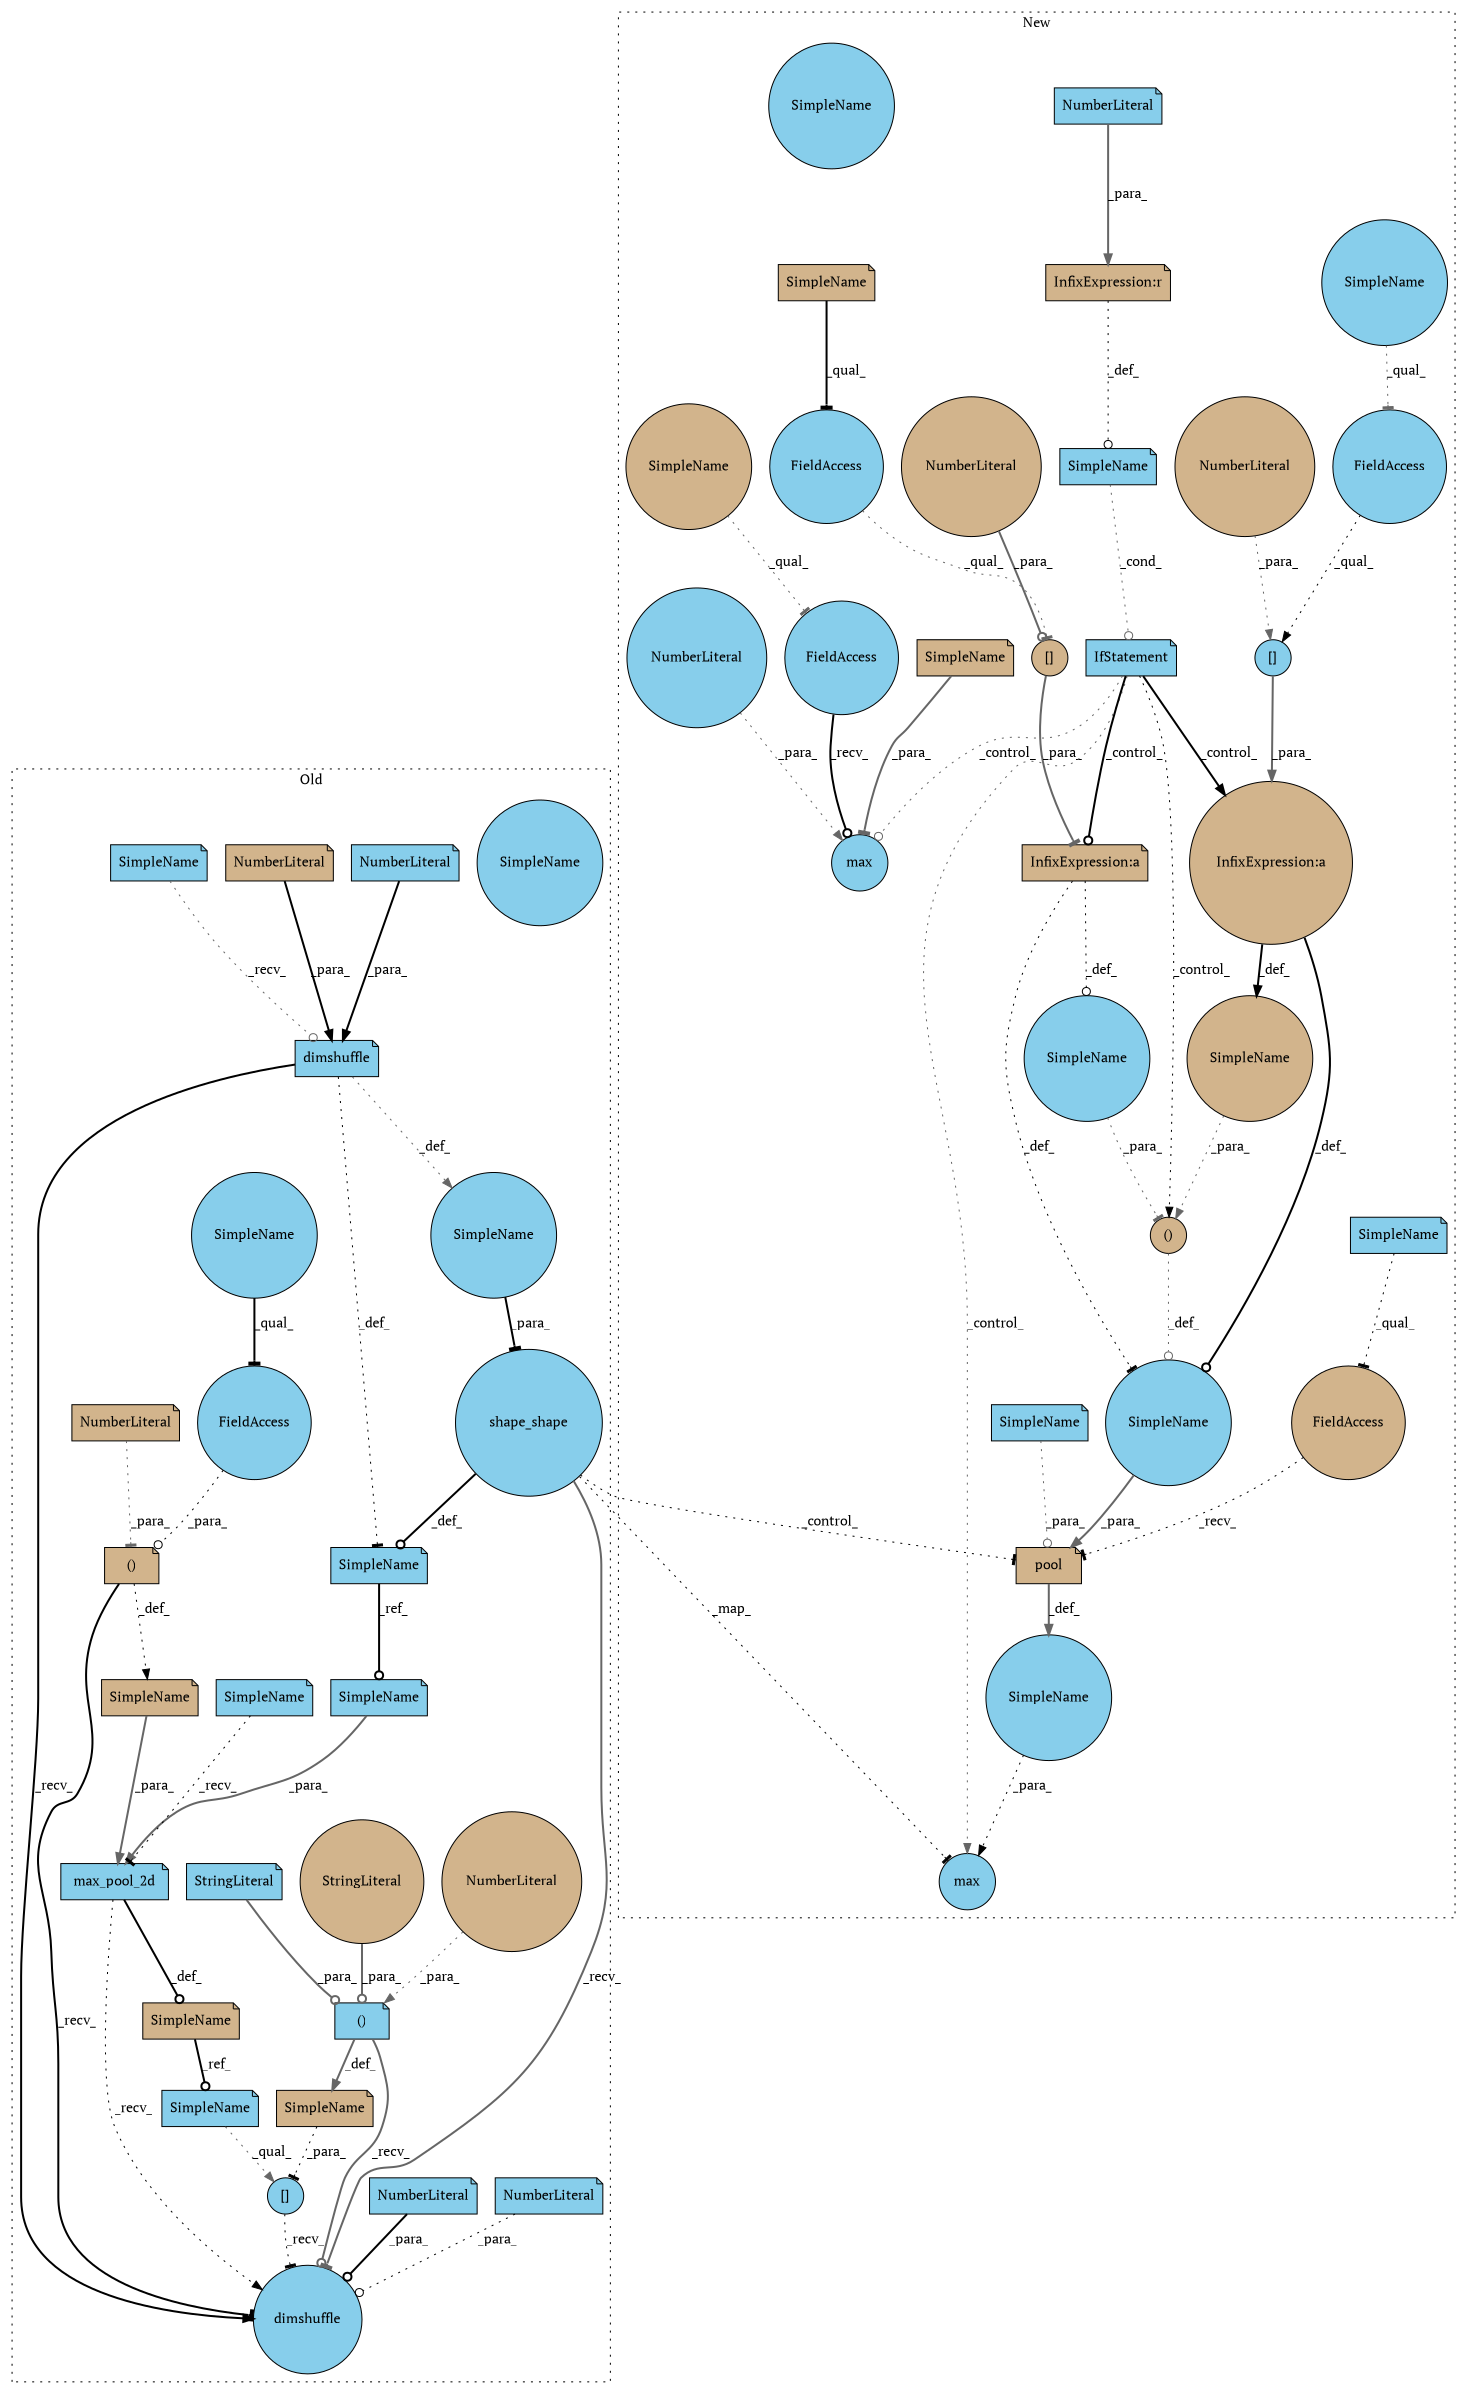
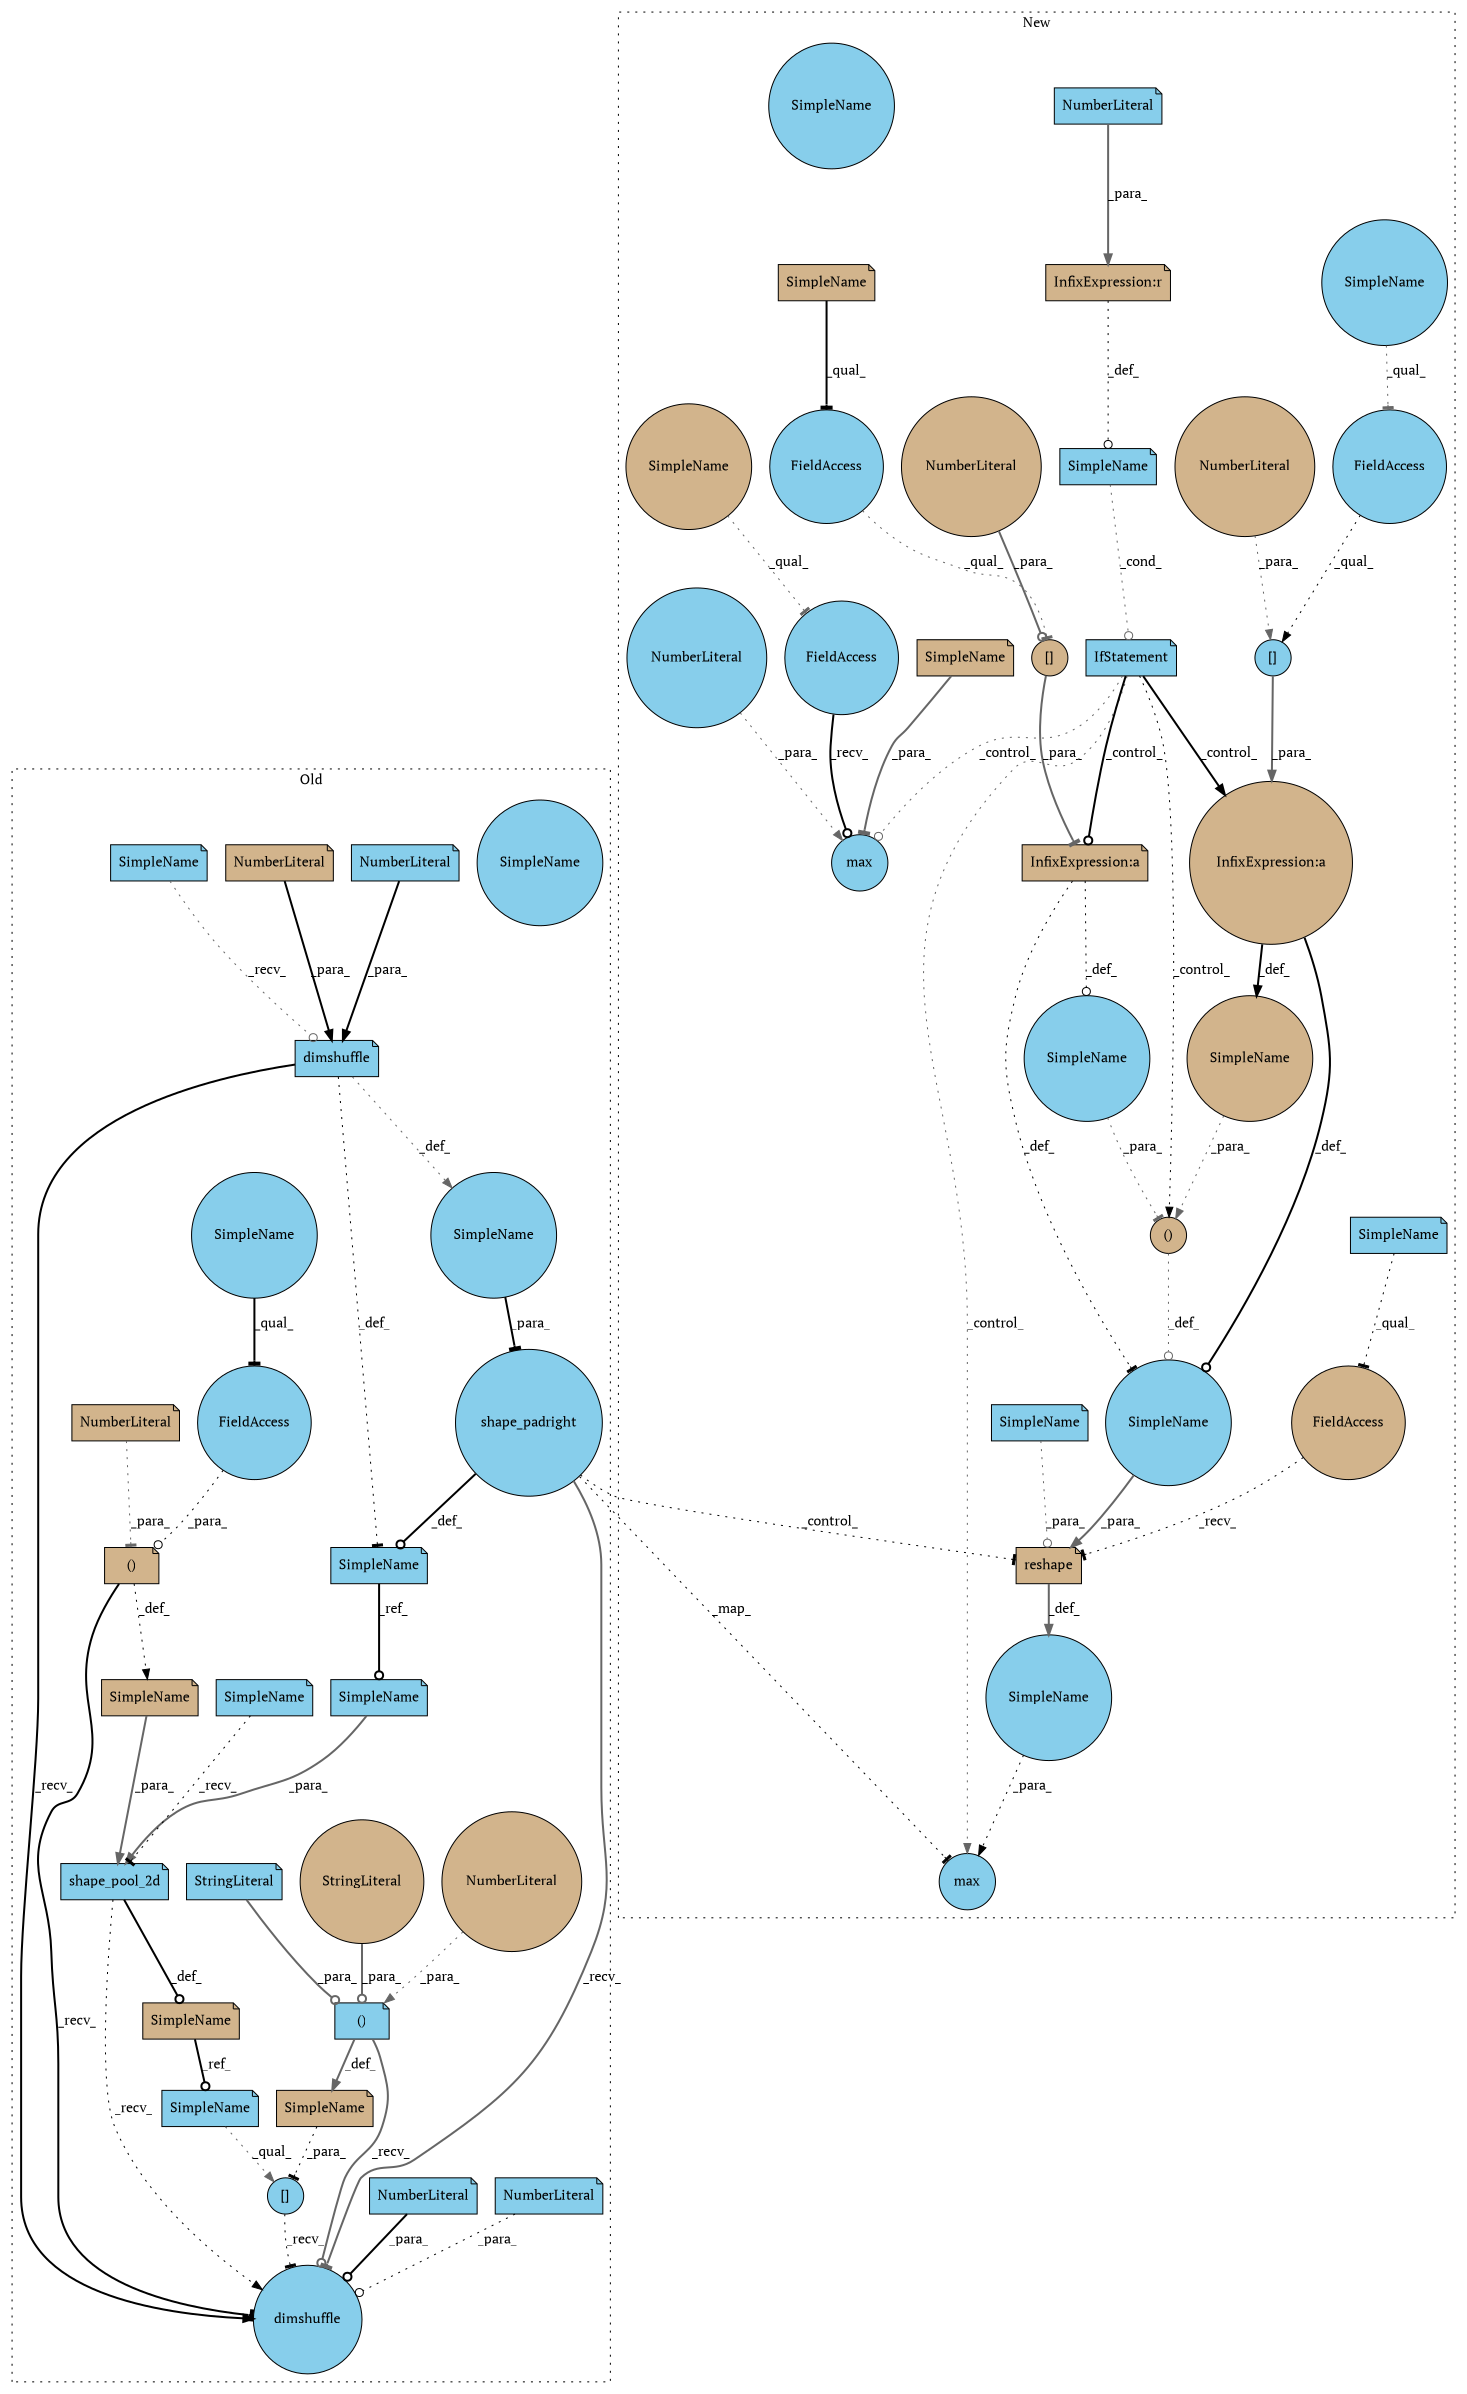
node "shape_shape": label "shape_shape" -> "shape_padright"
node "pool": label "pool" -> "reshape"
node "max_pool_2d": label "max_pool_2d" -> "shape_pool_2d"
